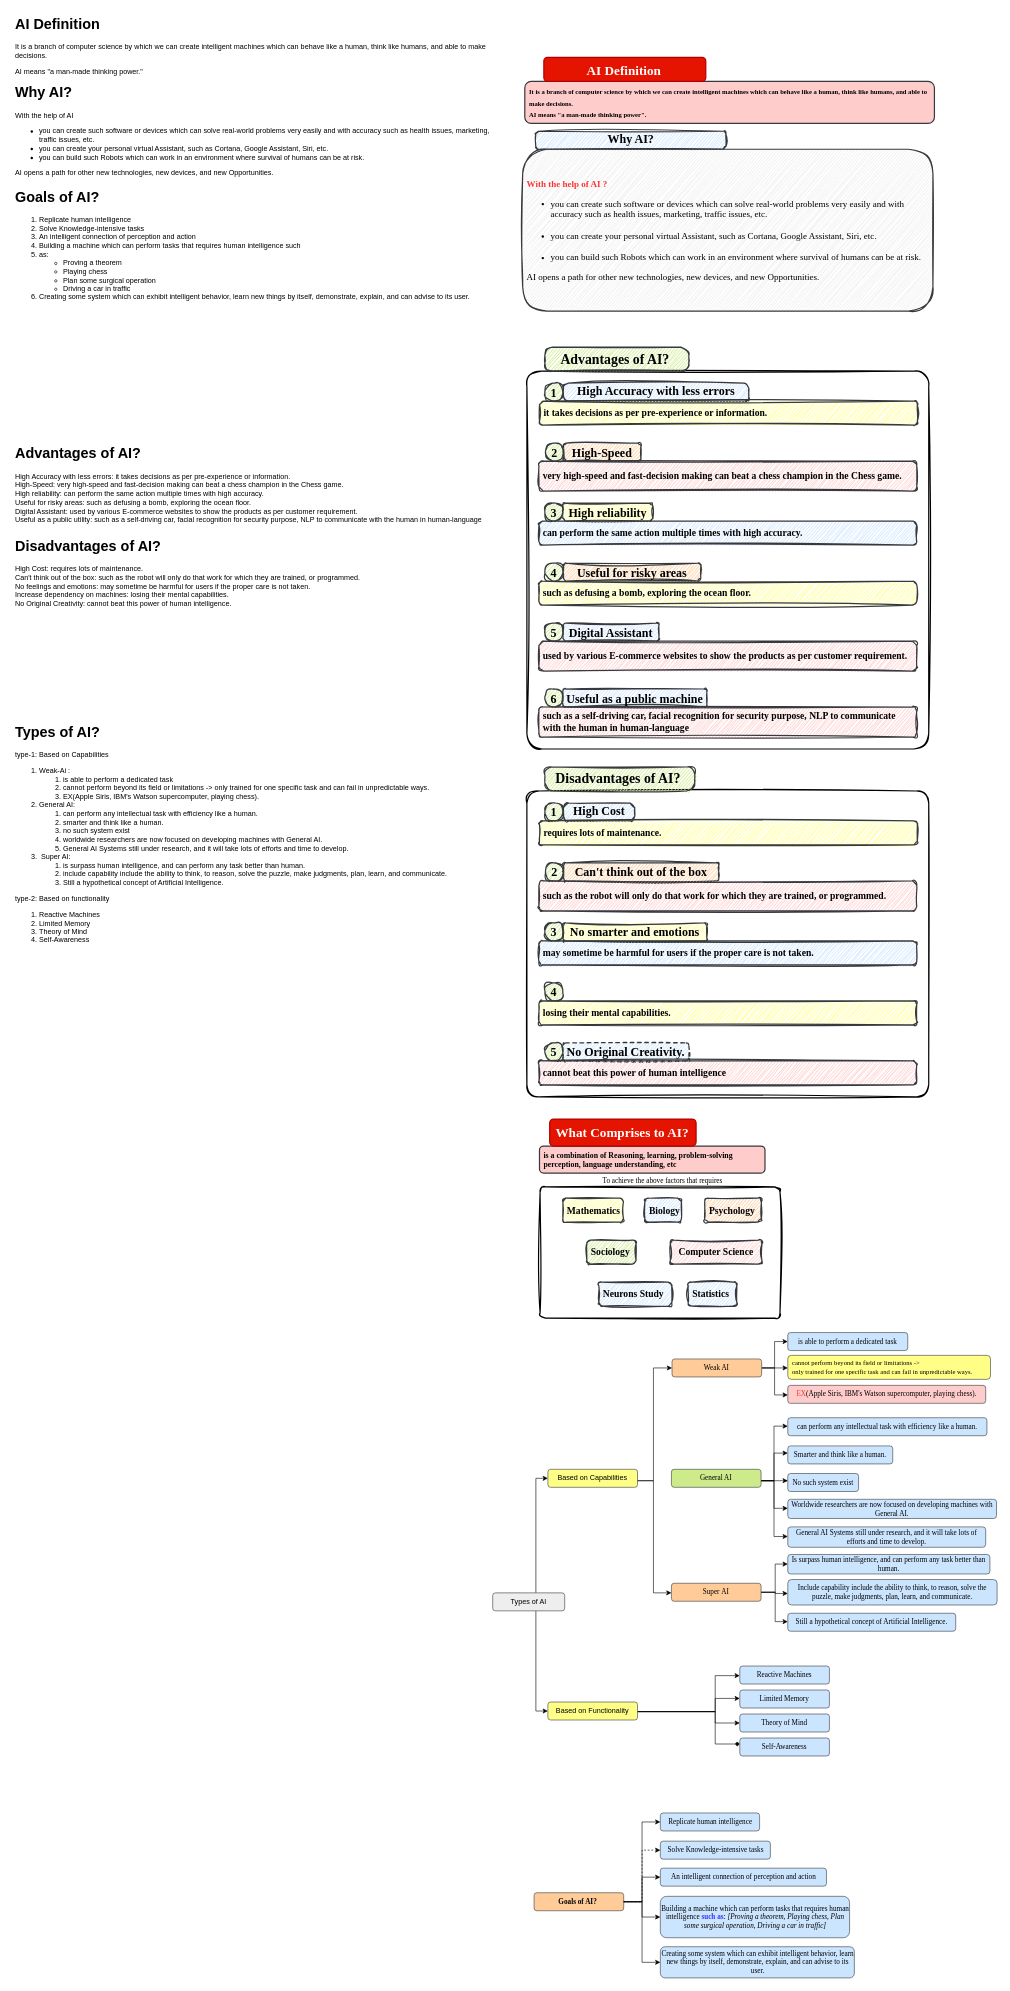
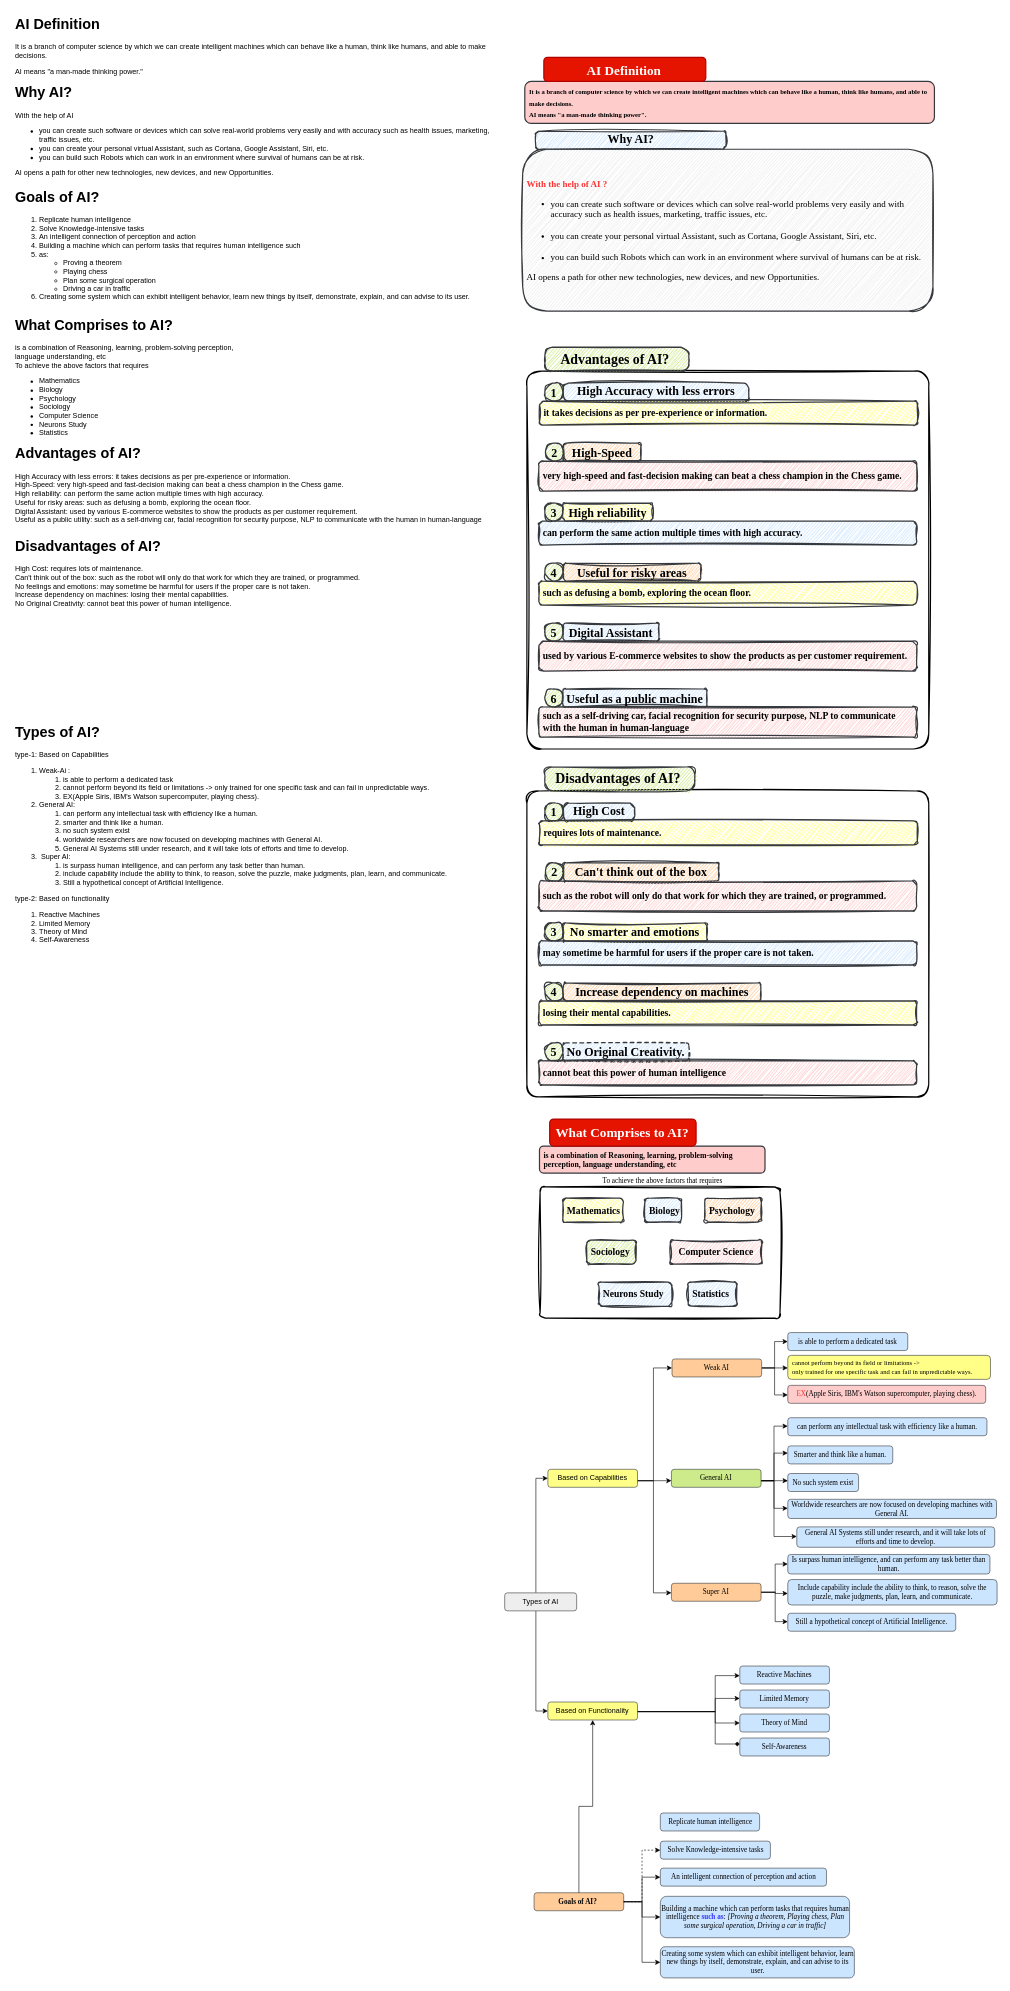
node "What Comprises to AI? is a combination of Reasoning, learning, problem-solving perception, language understanding, etc To achieve the above factors that requires Mathematics Biology Psychology Sociology Computer Science Neurons Study Statistics": added
node "Increase dependency on machines": added
edge "Based on Capabilities" -> "General AI": added
node "General AI Systems still under research, and it will take lots of efforts and time to develop.": moved (887, 1538) -> (896, 1538)
node "Types of AI": moved (529, 1602) -> (541, 1602)
edge "Goals of AI?" -> "Replicate human intelligence": now "Goals of AI?" -> "Based on Functionality"
